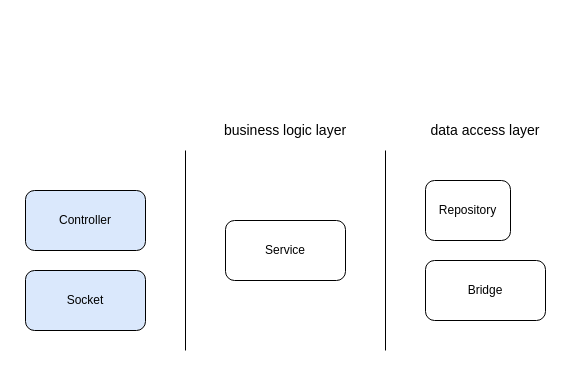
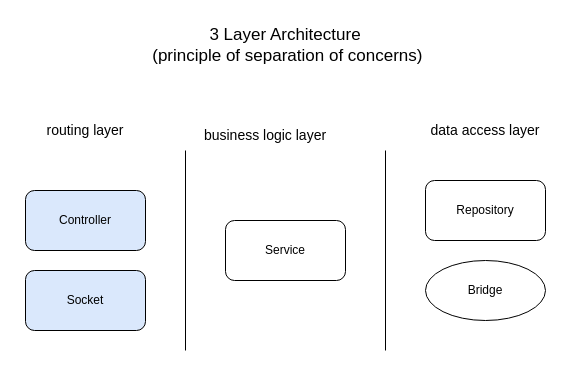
node "3 Layer Architecture (principle of separation of concerns)": added
node "routing layer": added
node "business logic layer": moved (286, 131) -> (266, 136)
node "Repository": size 85x60 -> 120x60
node "Bridge": shape rounded rectangle -> ellipse
